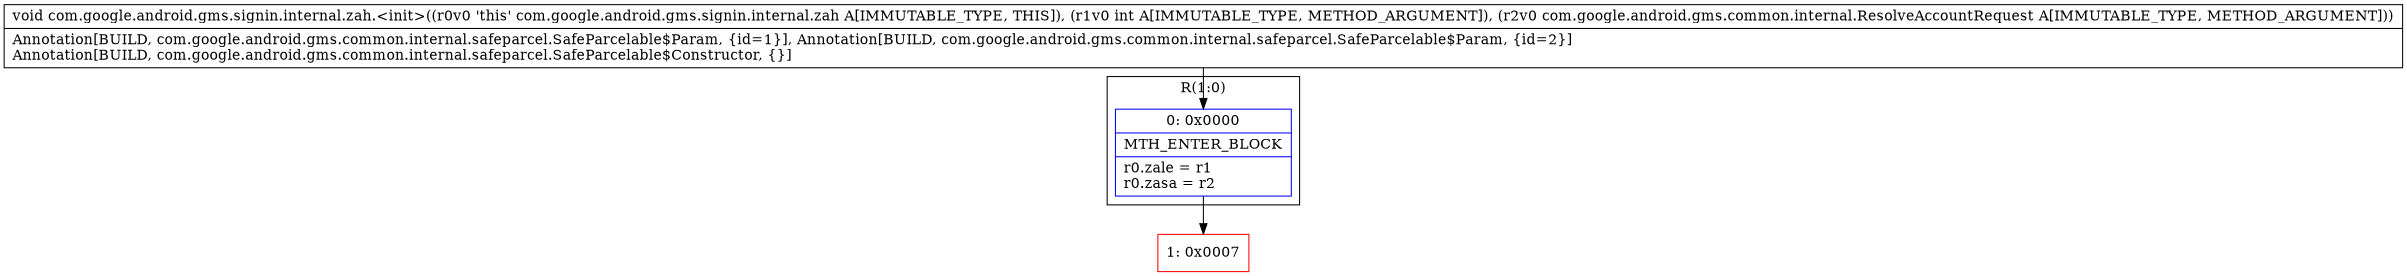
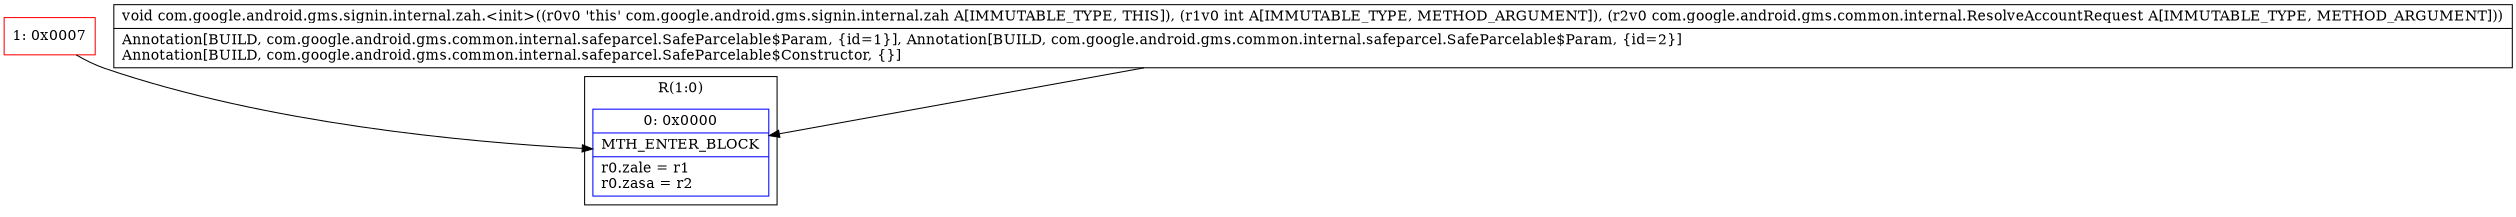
edge "0: 0x0000" -> "1: 0x0007": reversed
